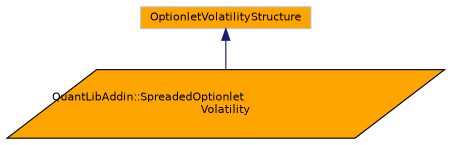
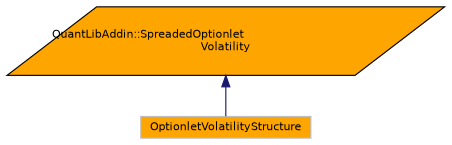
edge "QuantLibAddin::SpreadedOptionlet Volatility" -> "OptionletVolatilityStructure": reversed
